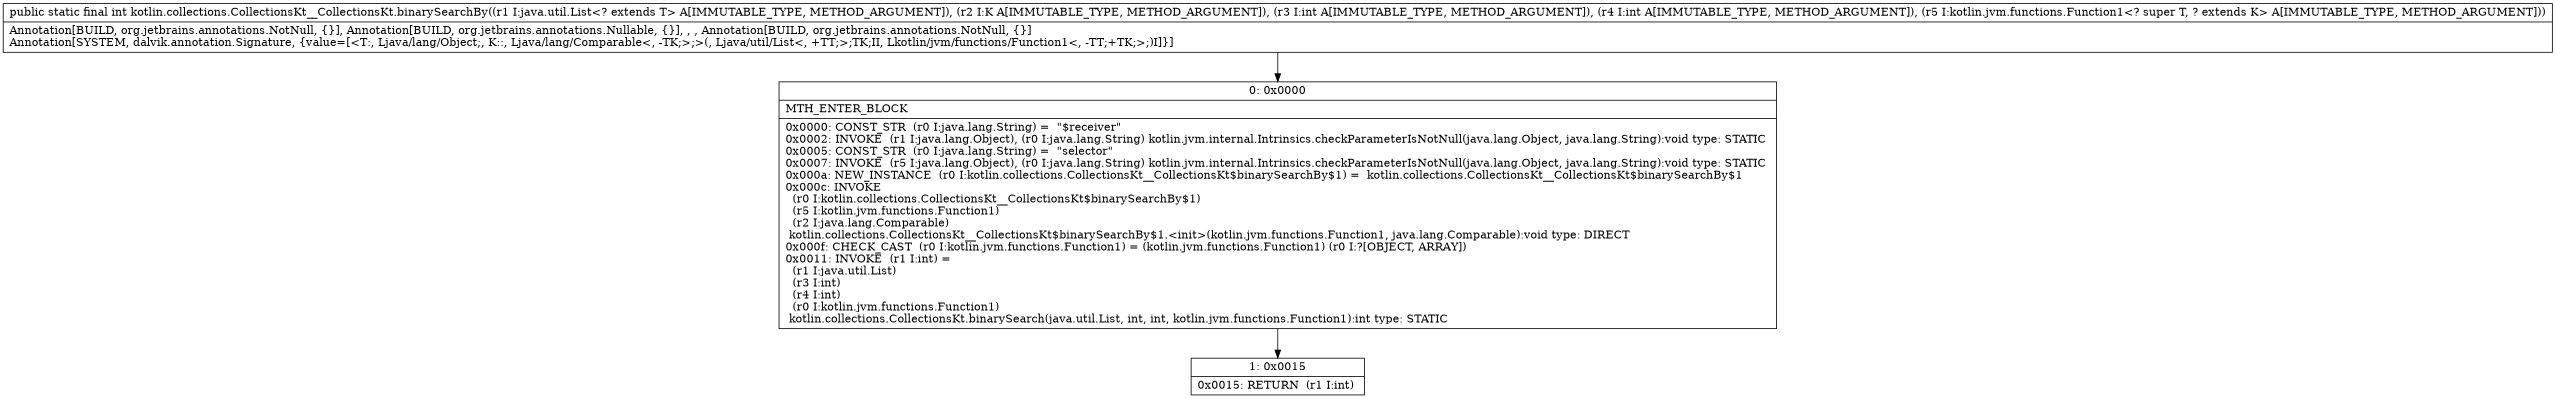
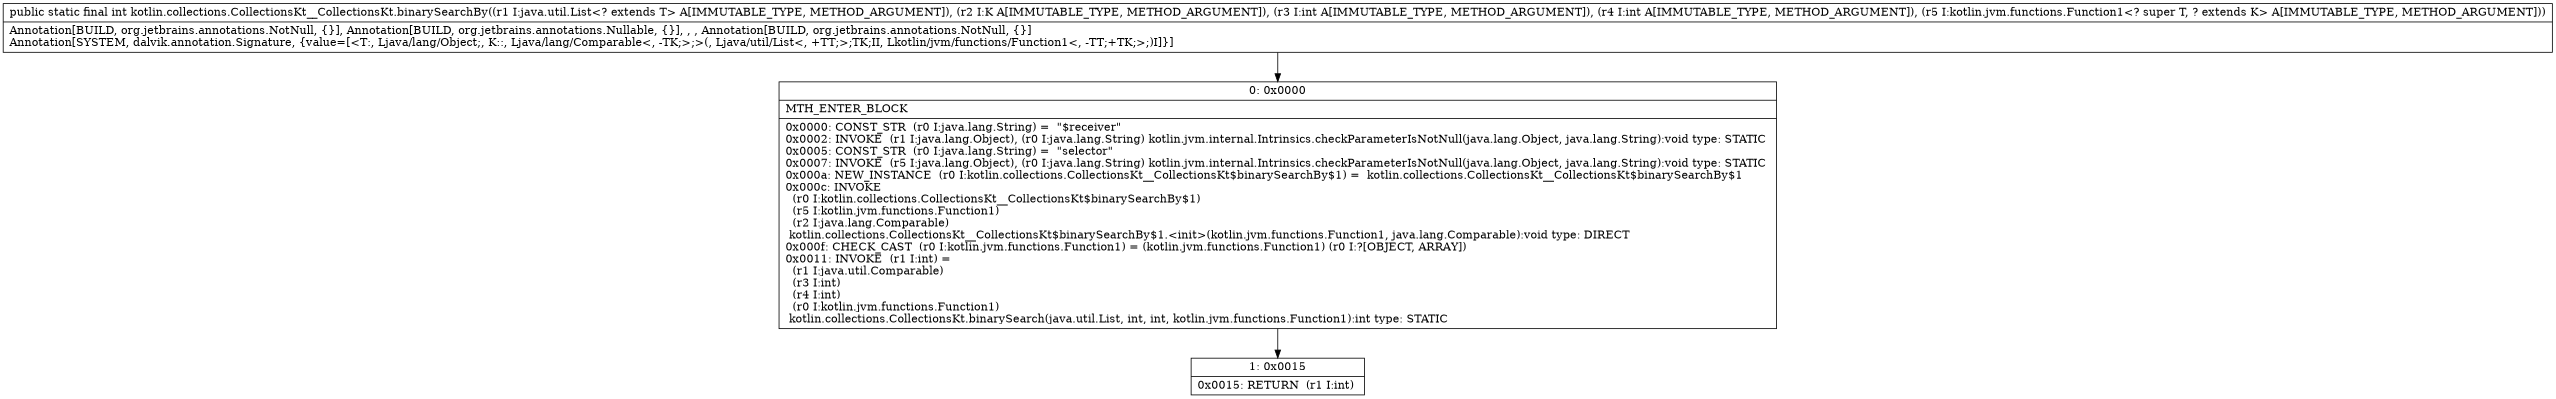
node "0: 0x0000": text "(r1 I:java.util.List)" -> "(r1 I:java.util.Comparable)"
